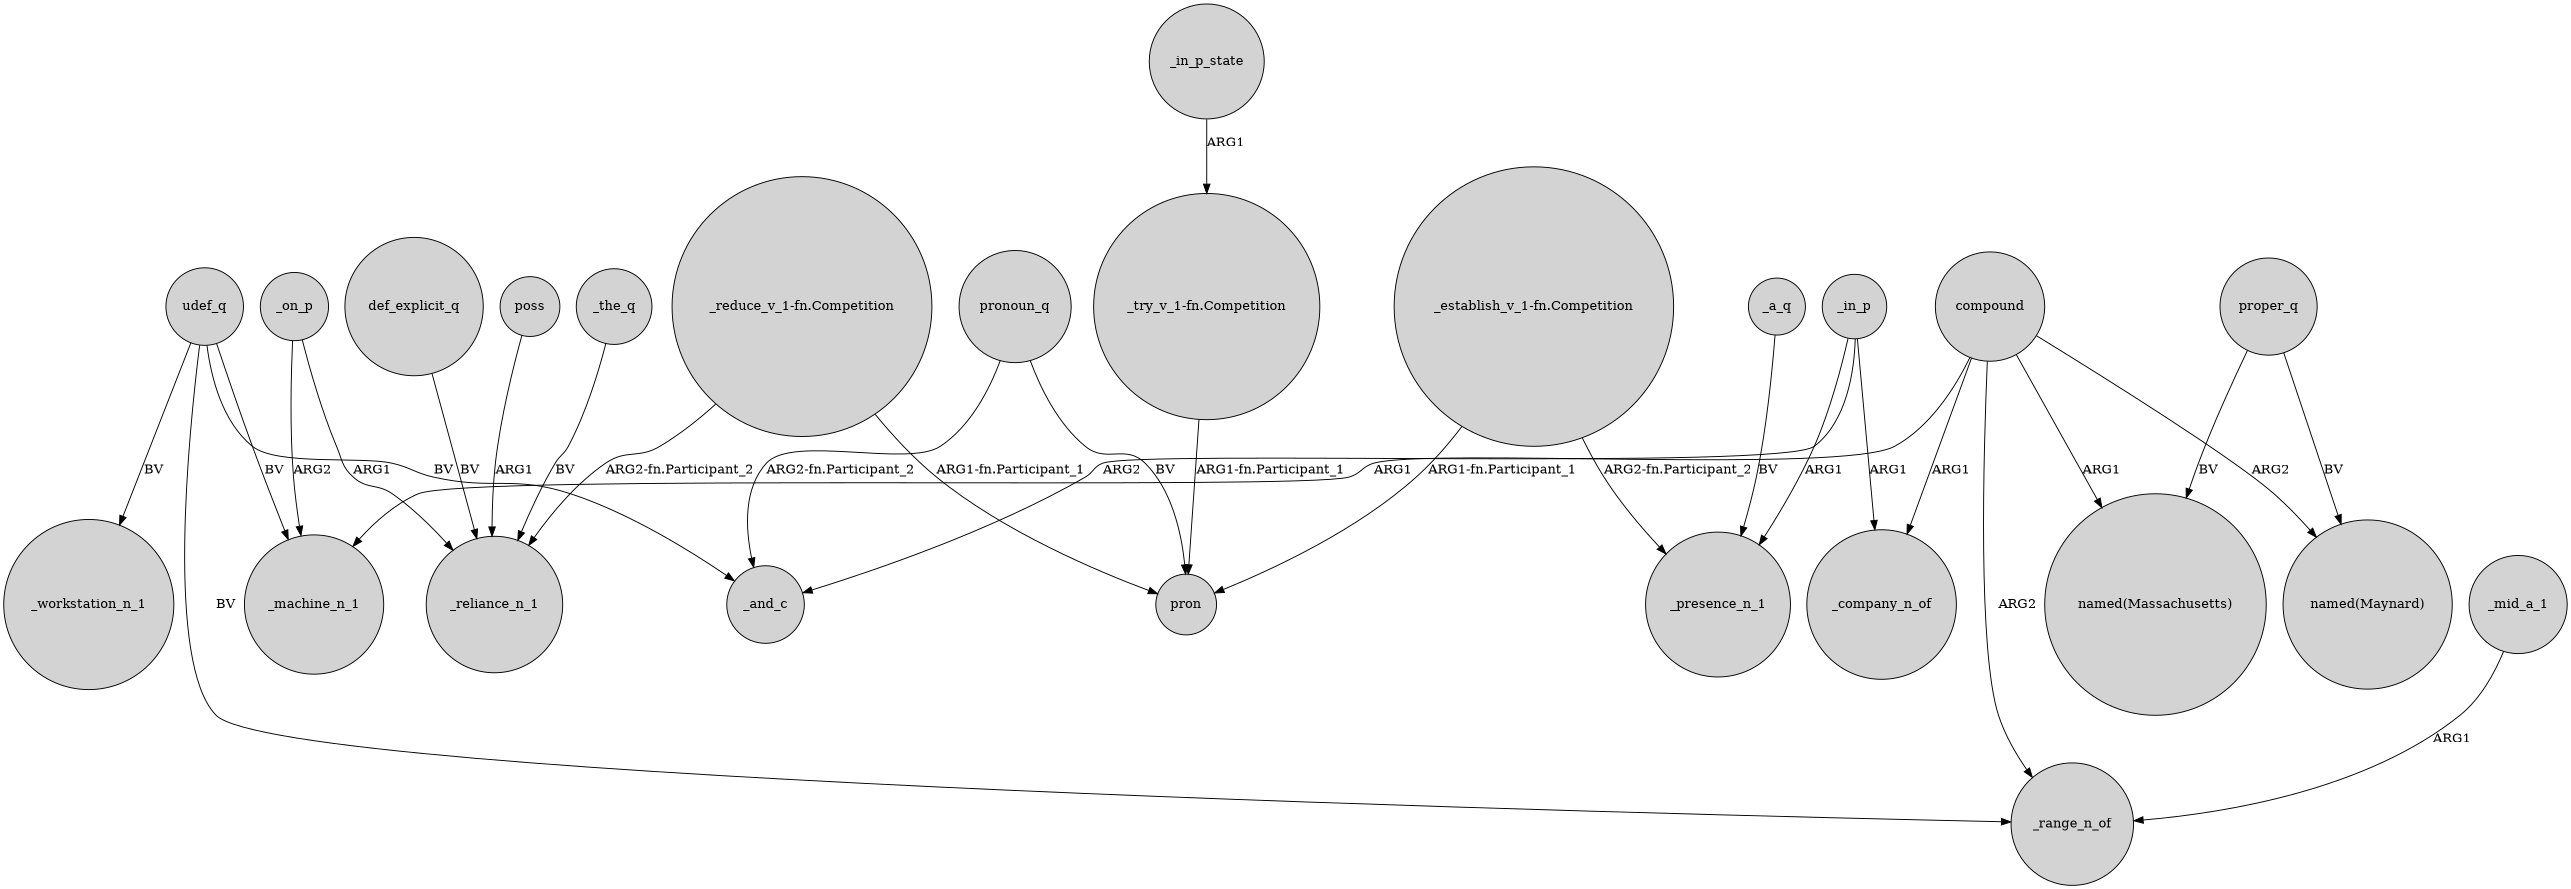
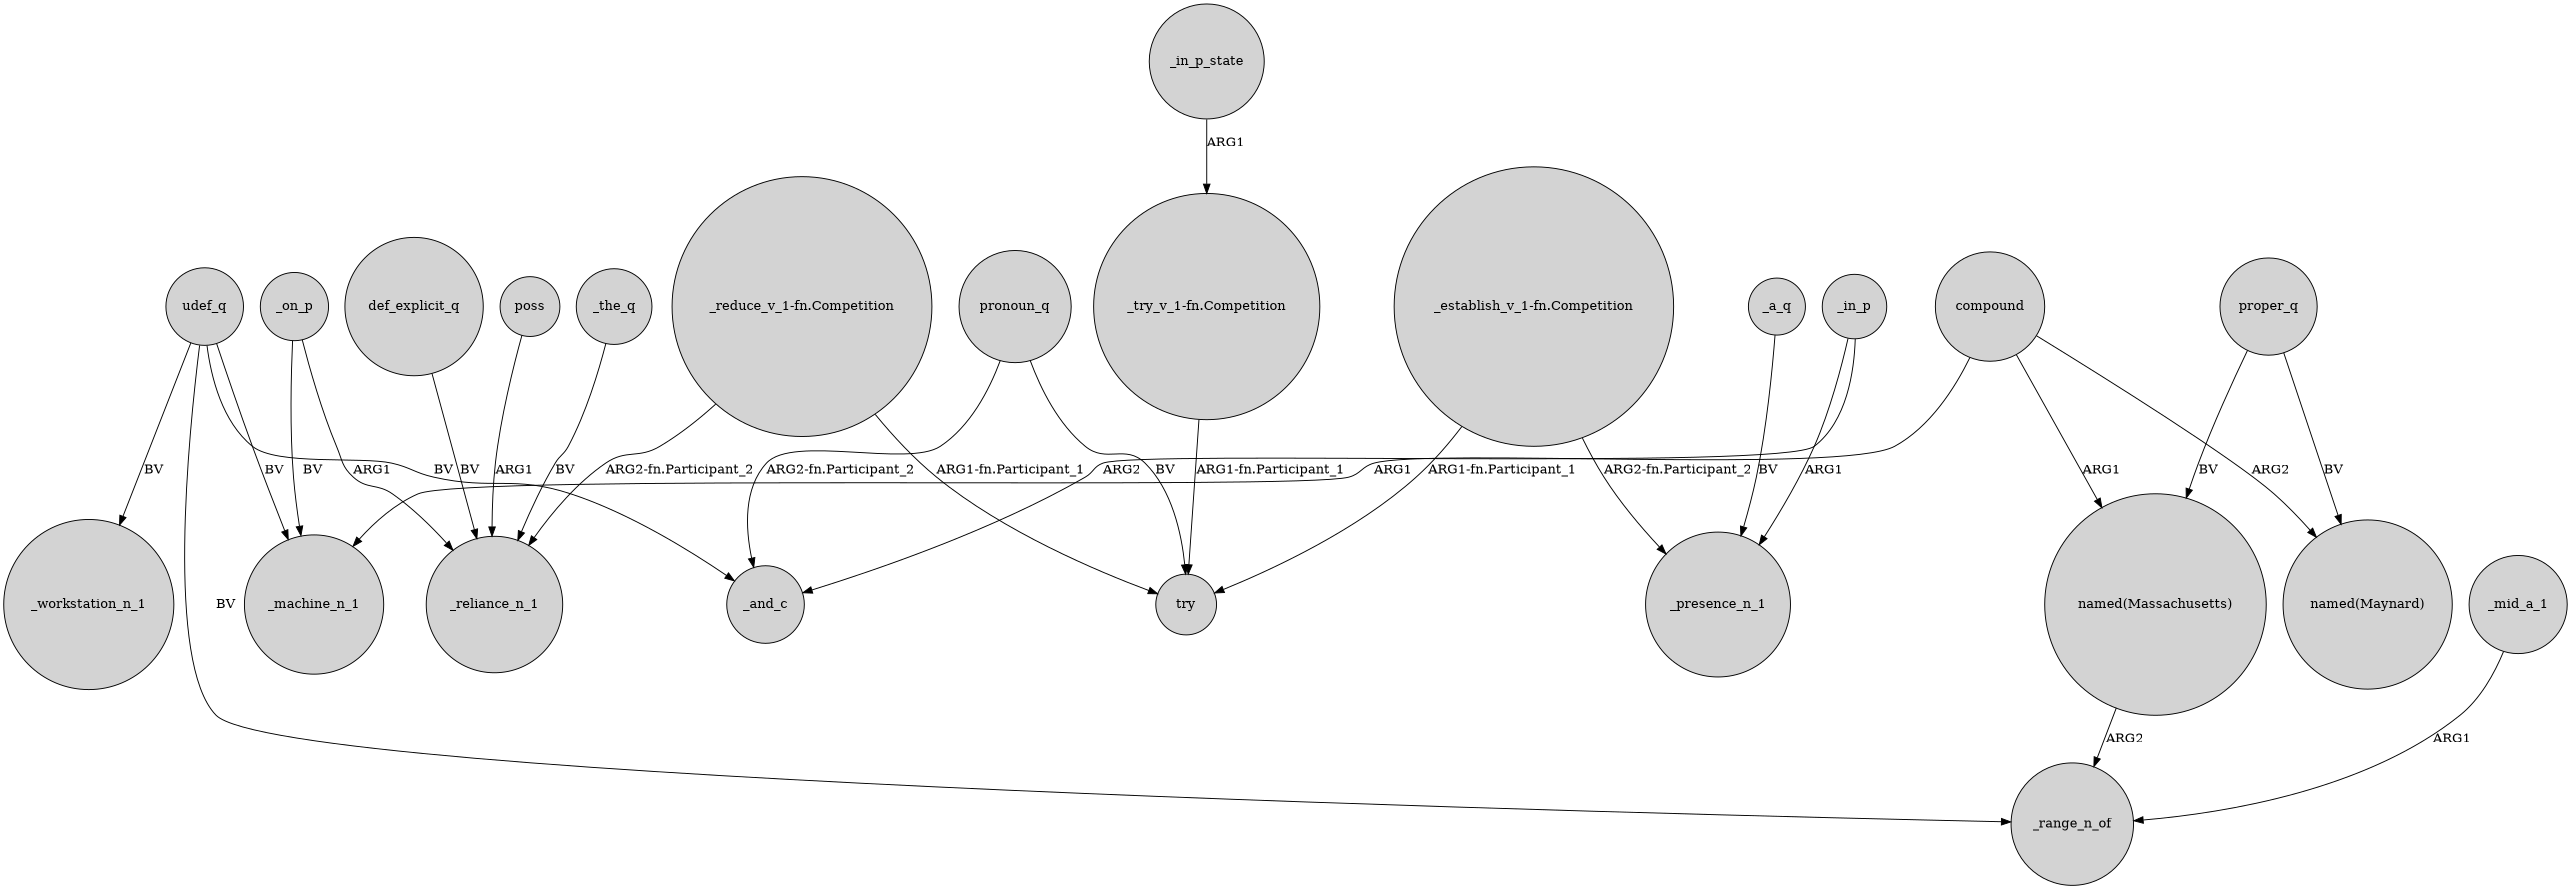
edge "_on_p" -> "_machine_n_1": label "ARG2" -> "BV"
edge "compound" -> "_range_n_of": now "named(Massachusetts)" -> "_range_n_of"
node "pron": label "pron" -> "try"
node "_company_n_of": removed
